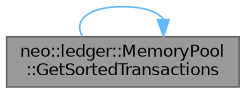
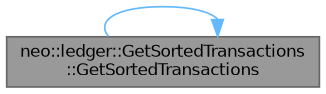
node "neo::ledger::MemoryPool ::GetSortedTransactions": label "neo::ledger::MemoryPool ::GetSortedTransactions" -> "neo::ledger::GetSortedTransactions ::GetSortedTransactions"
